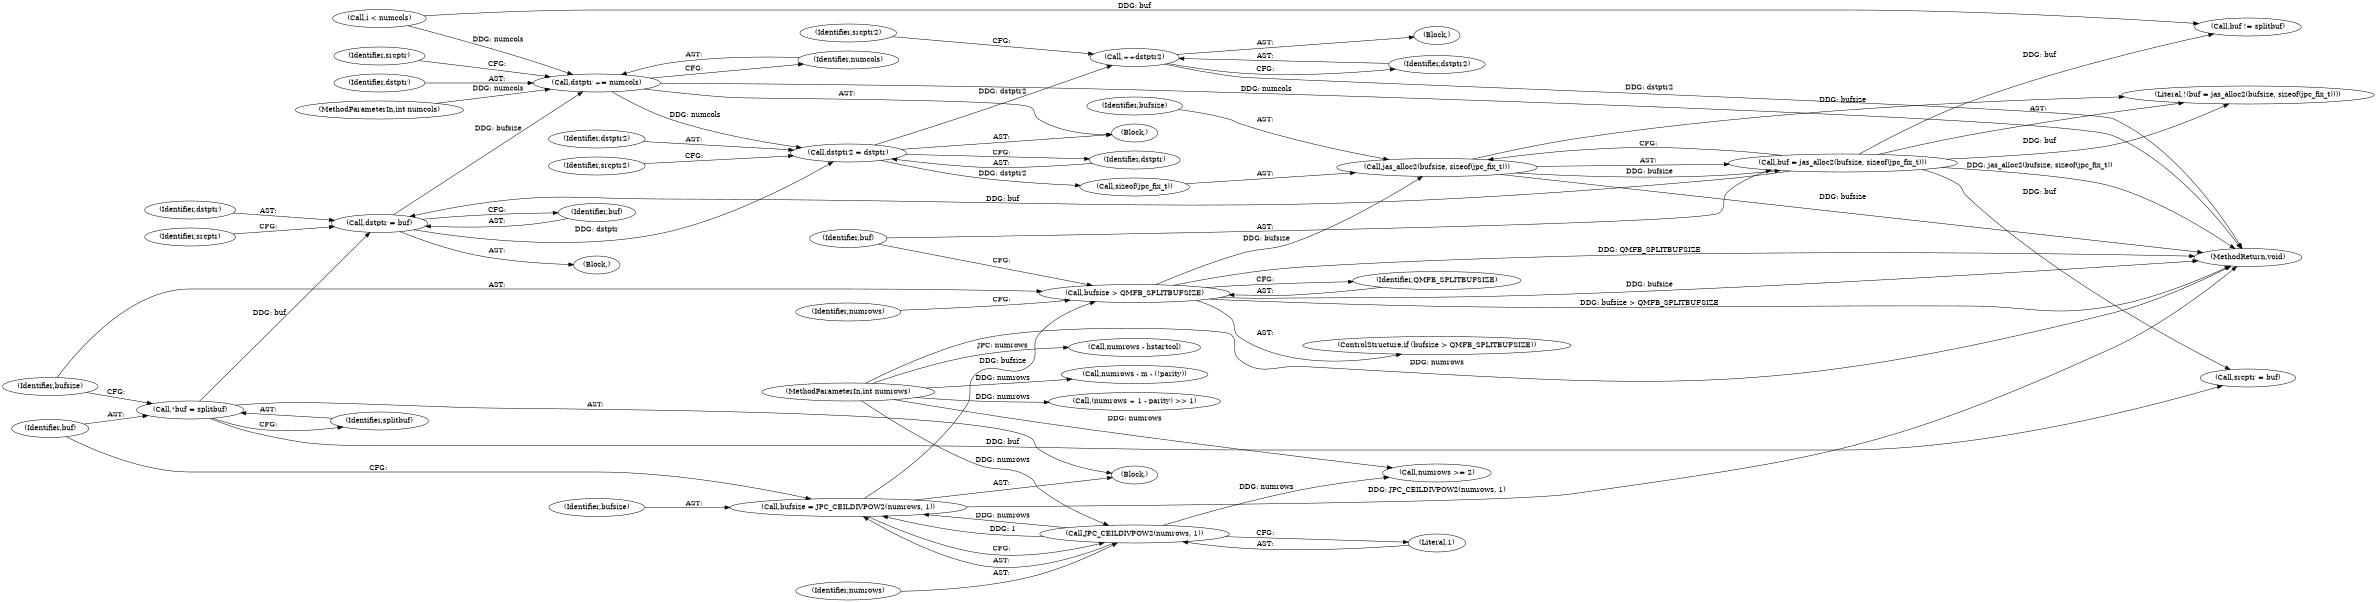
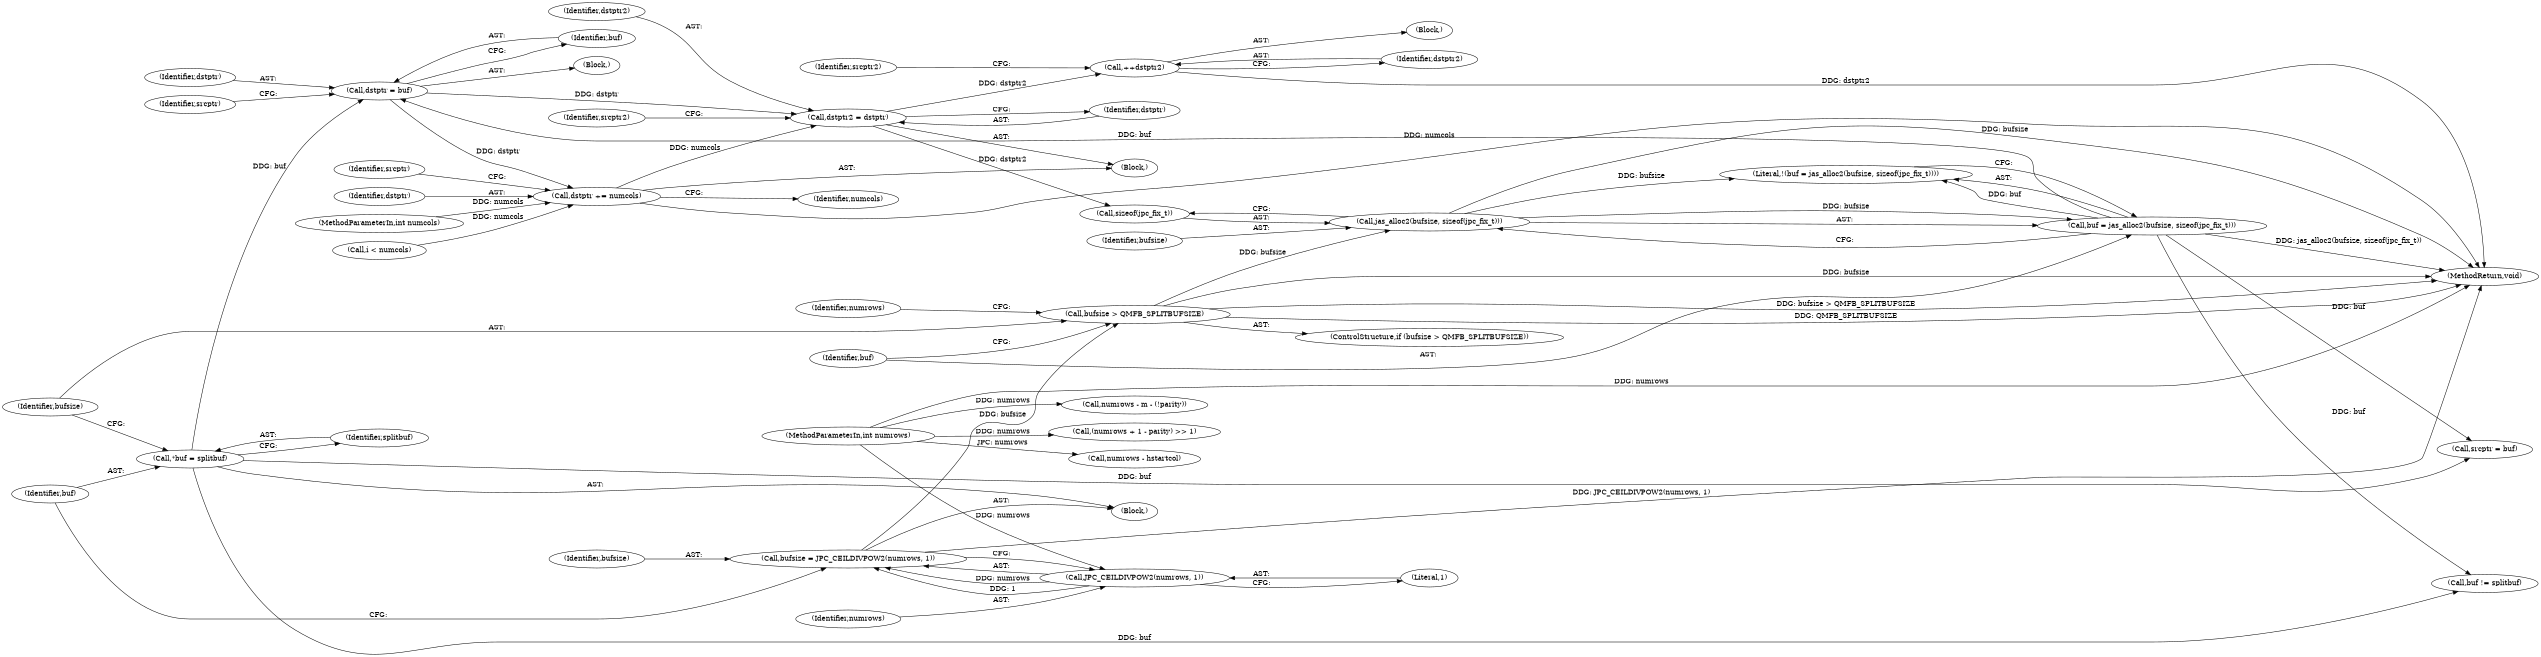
edge "(Call,i < numcols)" -> "(Call,buf != splitbuf)": now "(Call,*buf = splitbuf)" -> "(Call,buf != splitbuf)"
edge "(Identifier,numcols)" -> "(Call,dstptr += numcols)": removed, label "AST:"
edge "(Call,dstptr = buf)" -> "(Call,dstptr += numcols)": label "DDG: bufsize" -> "DDG: dstptr"
edge "(Literal,!(buf = jas_alloc2(bufsize, sizeof(jpc_fix_t))))" -> "(Call,buf = jas_alloc2(bufsize, sizeof(jpc_fix_t)))": added, label "CFG:"
edge "(Call,jas_alloc2(bufsize, sizeof(jpc_fix_t)))" -> "(Call,sizeof(jpc_fix_t))": added, label "CFG:"
node "(Identifier,QMFB_SPLITBUFSIZE)": removed
node "(Call,numrows >= 2)": removed
